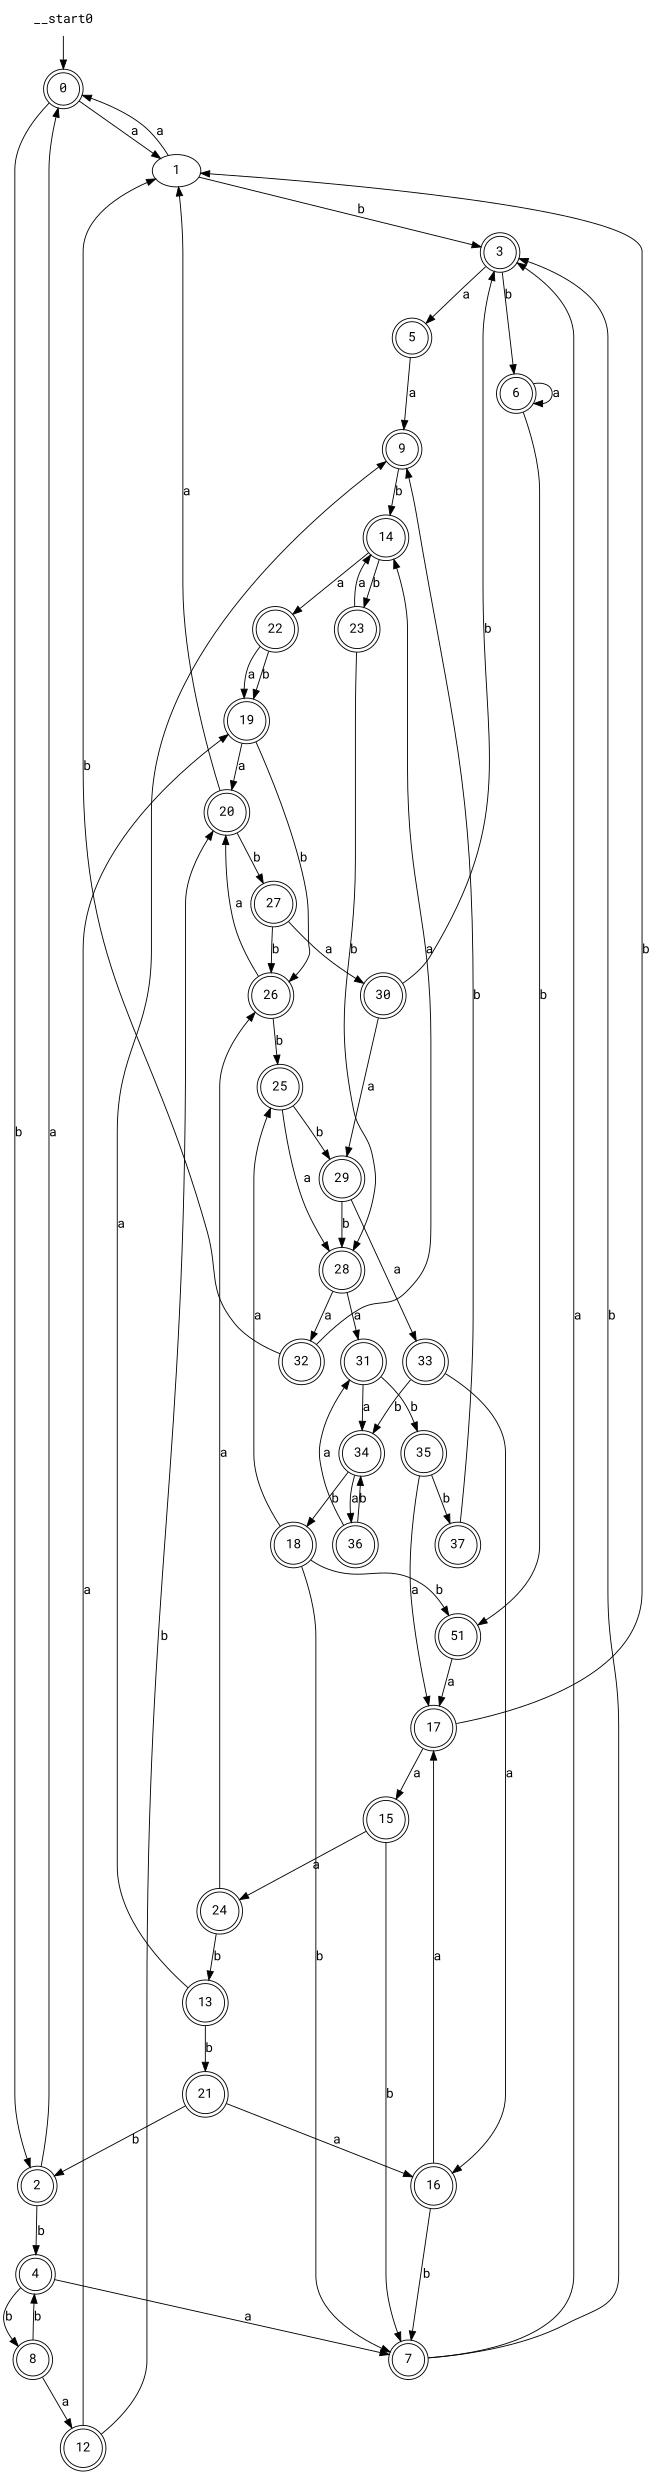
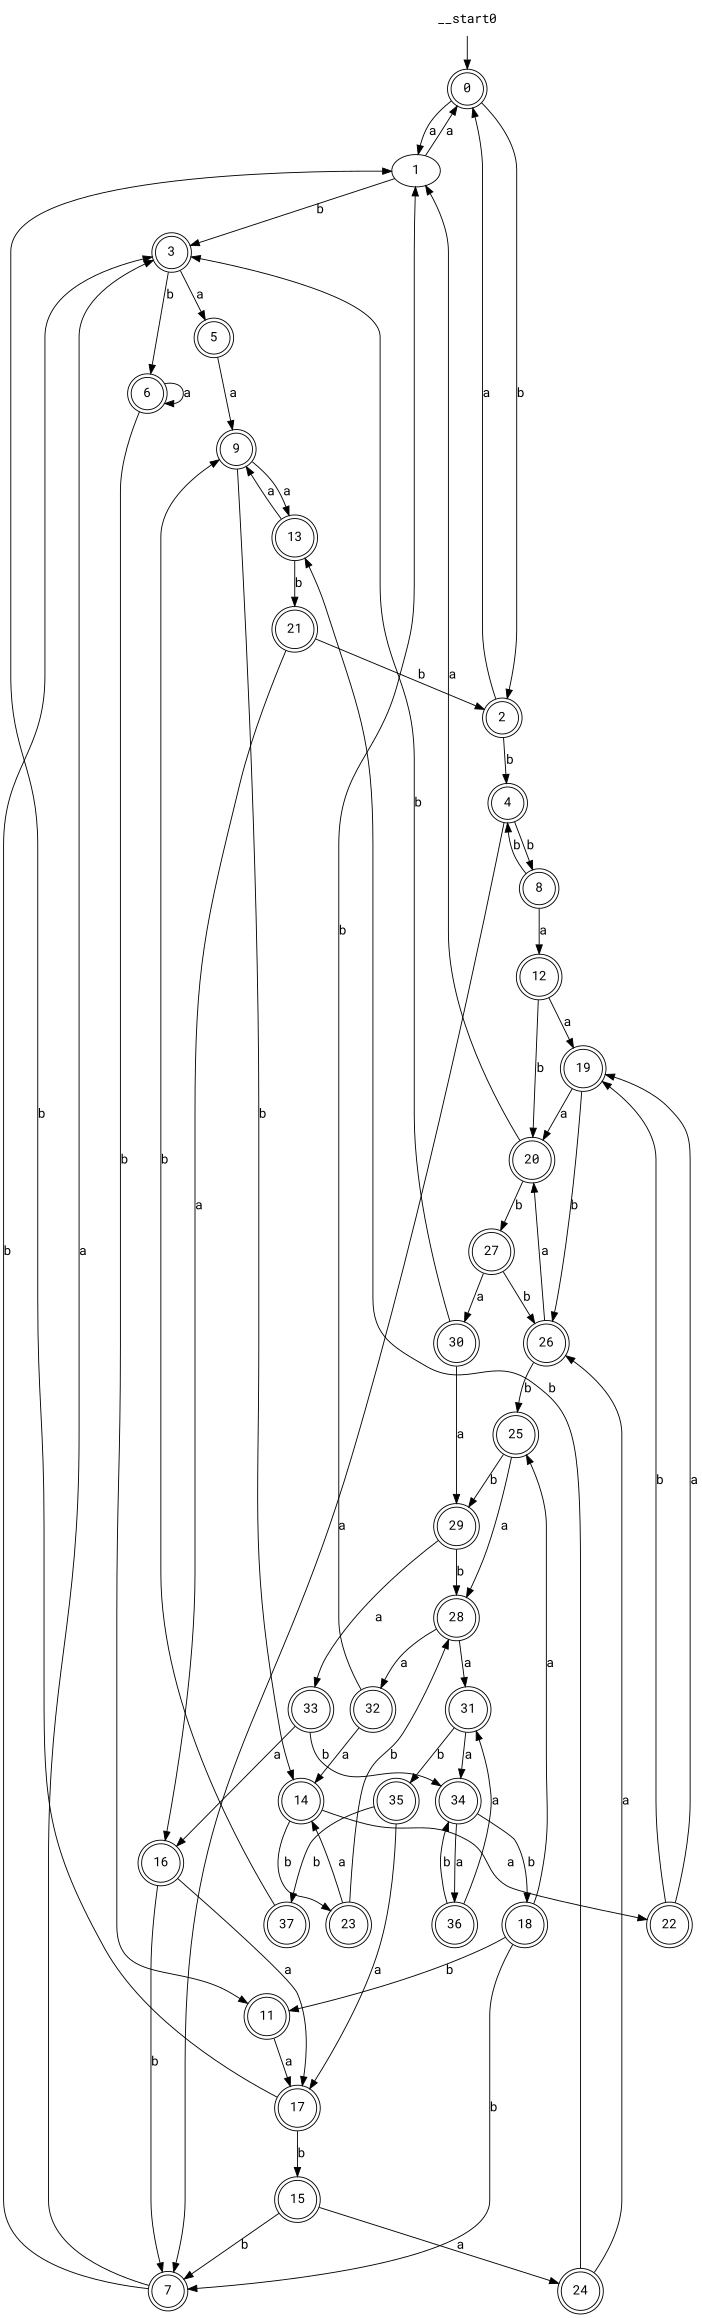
edge "9" -> "13": added, label "a"
node "51": label "51" -> "11"
edge "17" -> "15": label "a" -> "b"
